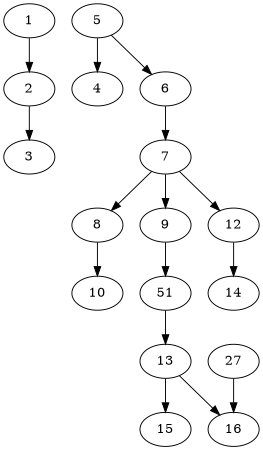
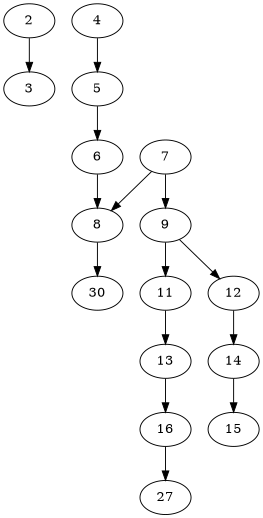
node "1": removed
edge "5" -> "4": reversed
edge "6" -> "7": now "6" -> "8"
edge "7" -> "12": now "9" -> "12"
node "10": label "10" -> "30"
node "51": label "51" -> "11"
edge "13" -> "15": now "14" -> "15"
edge "27" -> "16": reversed
